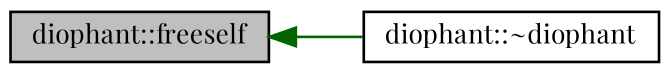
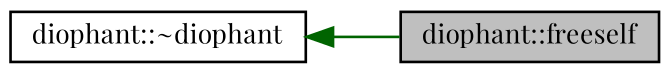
edge "diophant::~diophant" -> "diophant::freeself": reversed
